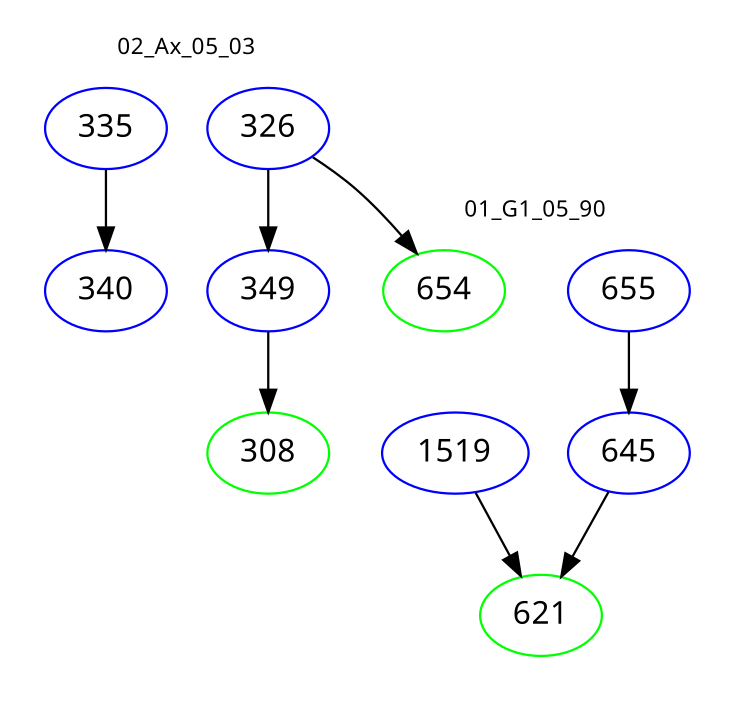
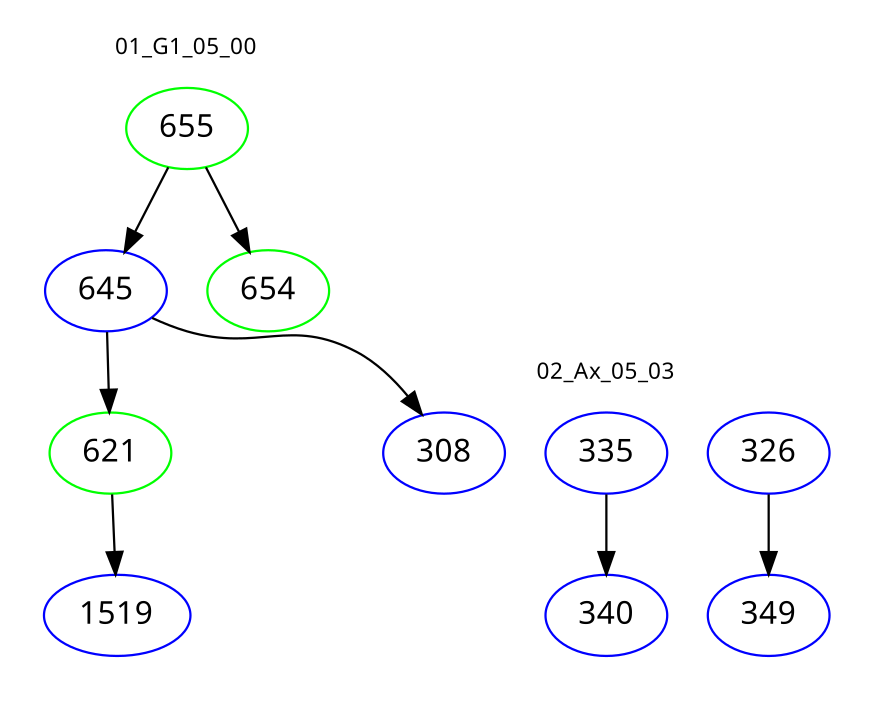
cluster "01_G1_05_90": label "01_G1_05_90" -> "01_G1_05_00"
edge "326" -> "654": now "655" -> "654"
node "655": color blue -> green
edge "349" -> "308": now "645" -> "308"
node "308": color green -> blue
edge "1519" -> "621": reversed
